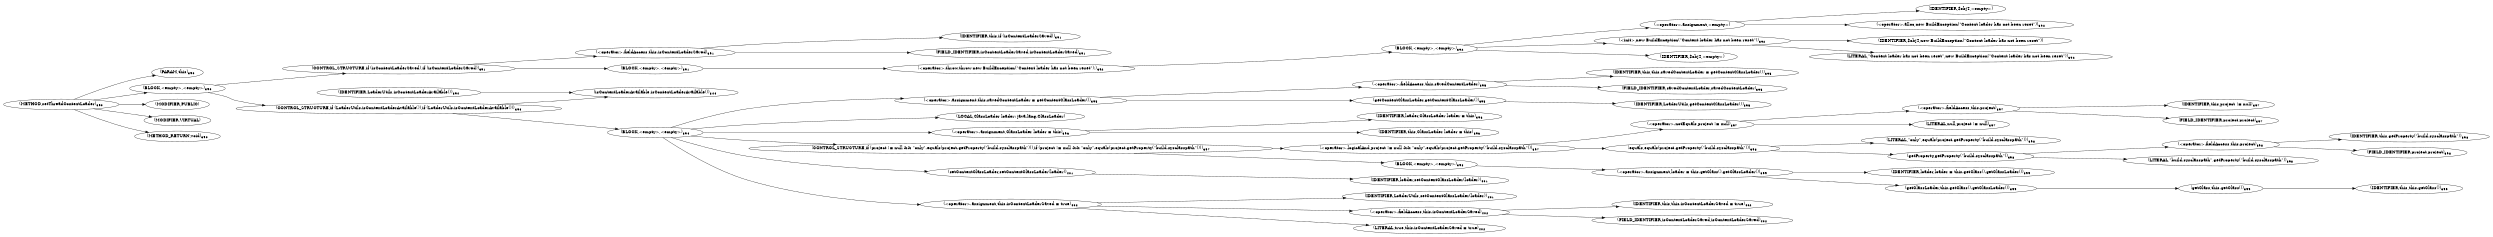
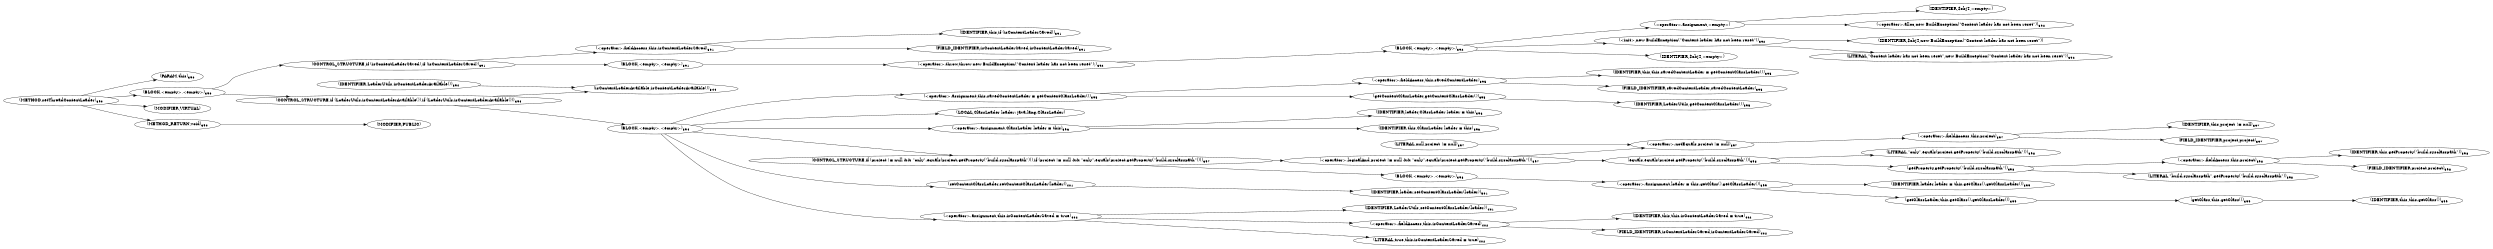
edge "(METHOD,setThreadContextLoader)" -> "(MODIFIER,PUBLIC)": now "(METHOD_RETURN,void)" -> "(MODIFIER,PUBLIC)"
edge "(<operator>.notEquals,project != null)" -> "(LITERAL,null,project != null)": reversed
node "(IDENTIFIER,loader,setContextClassLoader(loader))": text "401" -> "501"
